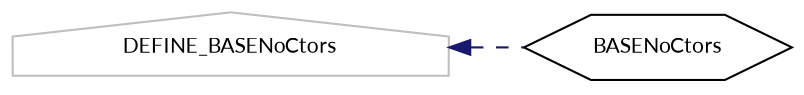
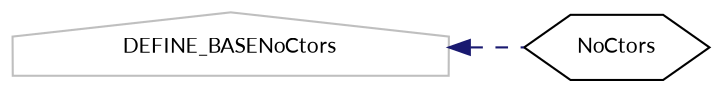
node "BASENoCtors": label "BASENoCtors" -> "NoCtors"
